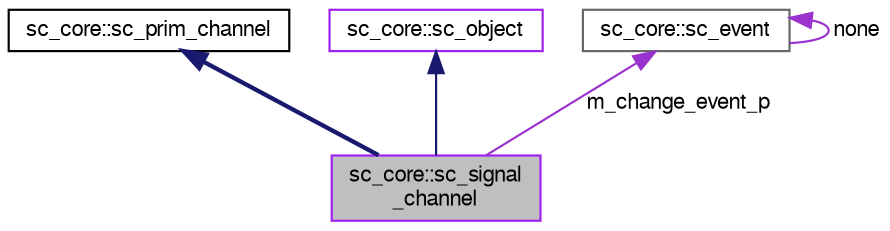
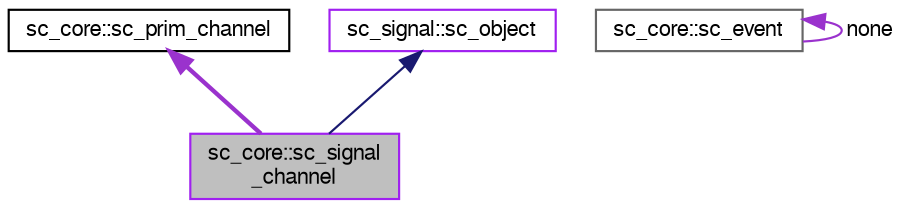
node "sc_core::sc_object": label "sc_core::sc_object" -> "sc_signal::sc_object"
edge "sc_core::sc_signal _channel" -> "sc_core::sc_prim_channel": color midnightblue -> darkorchid3
edge "sc_core::sc_signal _channel" -> "sc_core::sc_event": removed, label "m_change_event_p"
